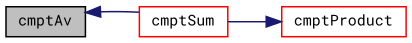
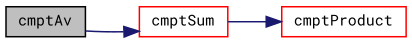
edge "cmptSum" -> "cmptAv": reversed
